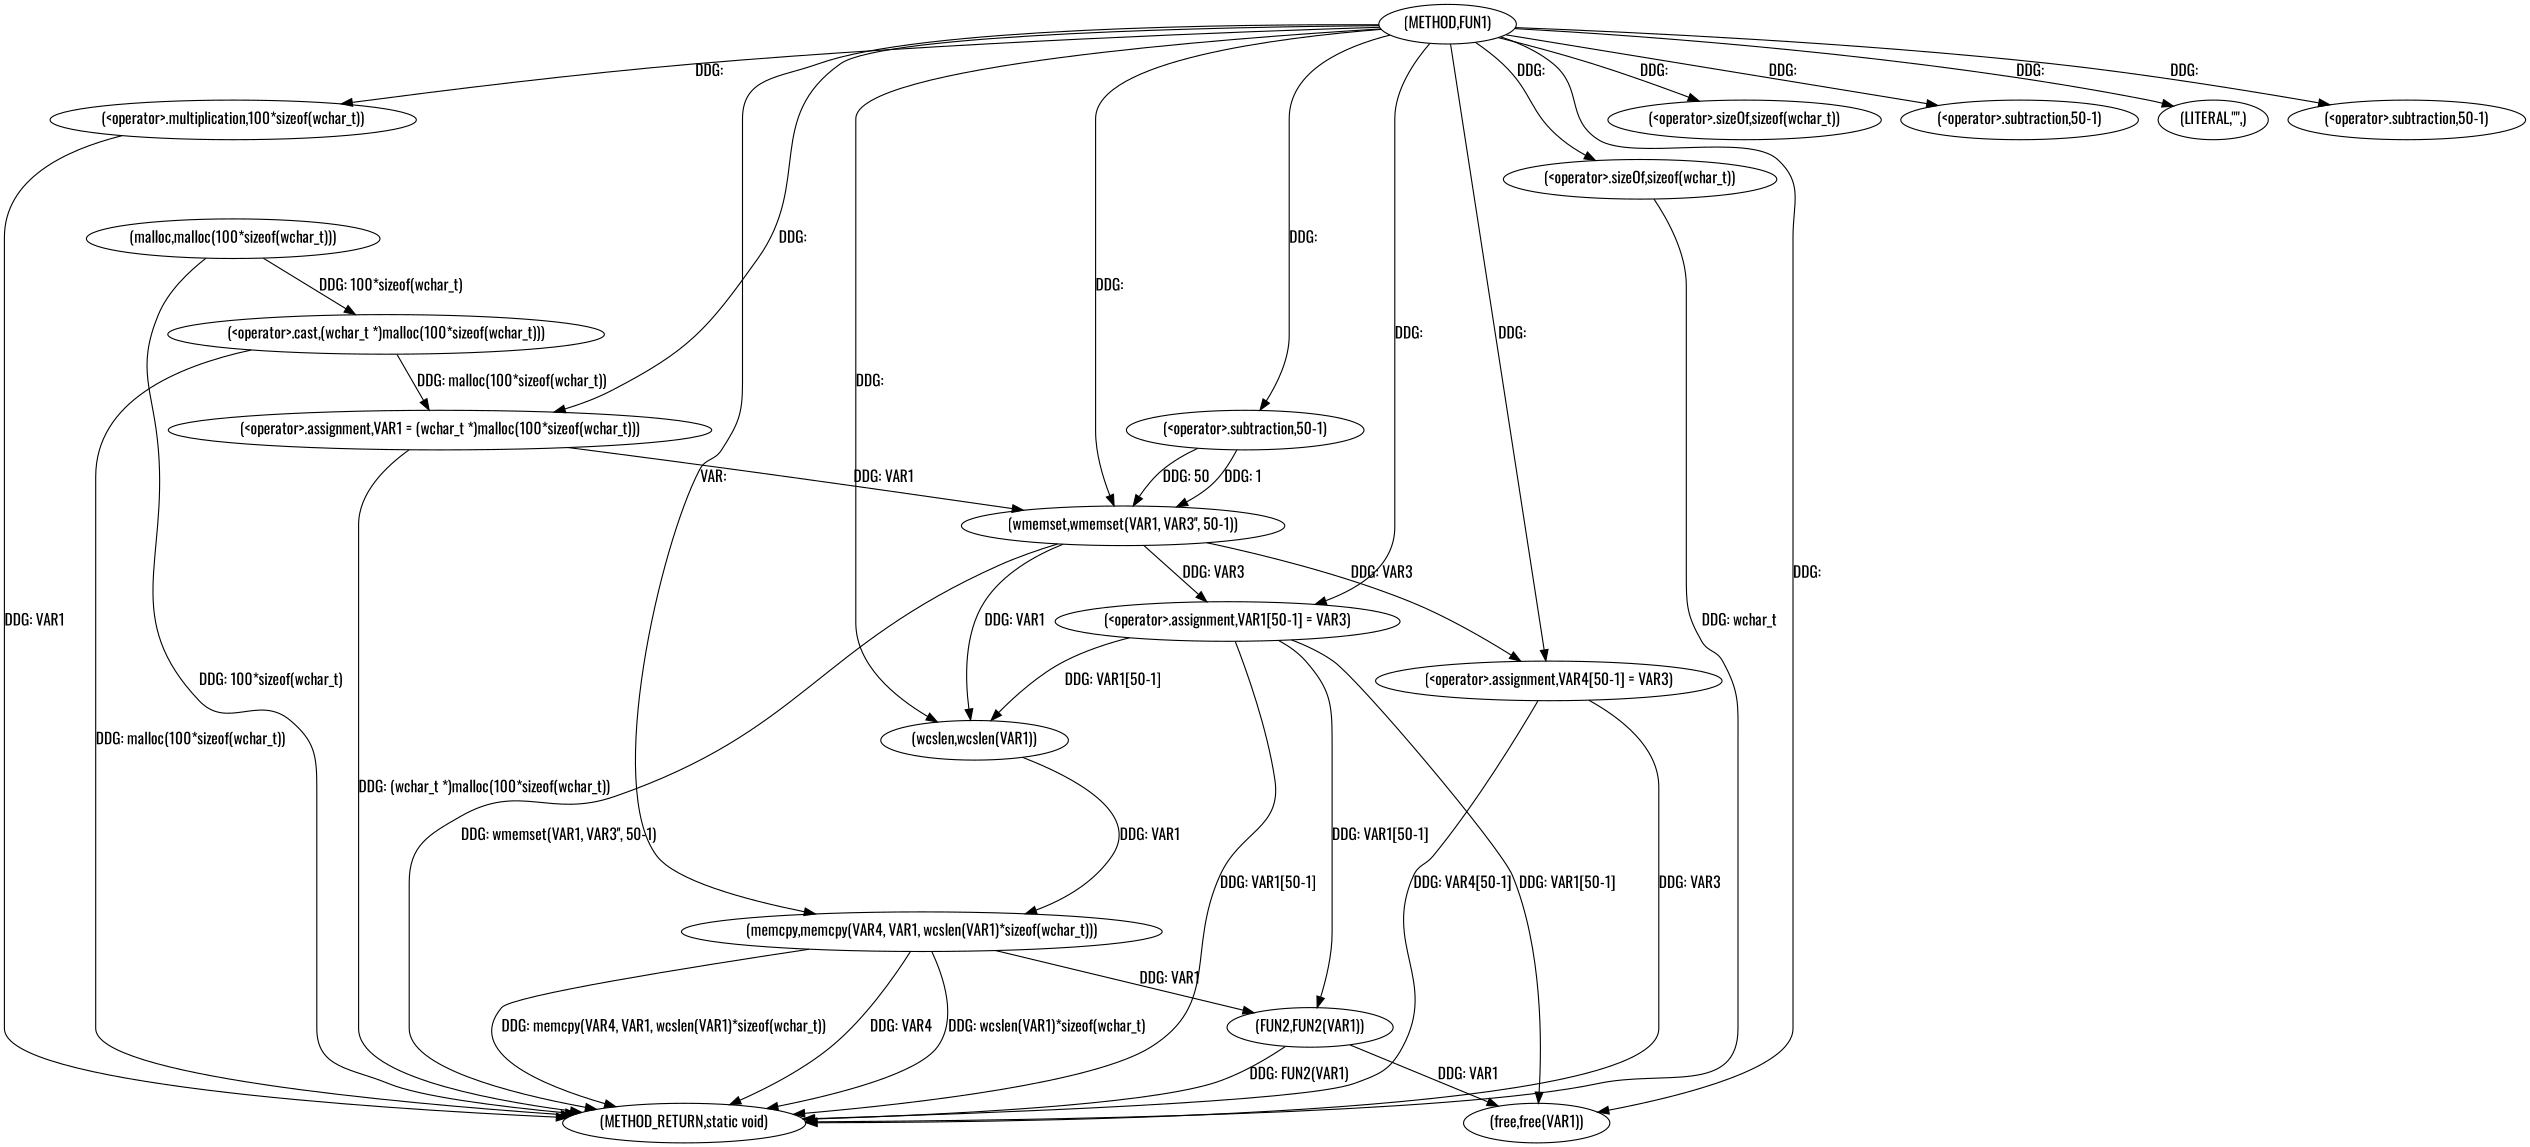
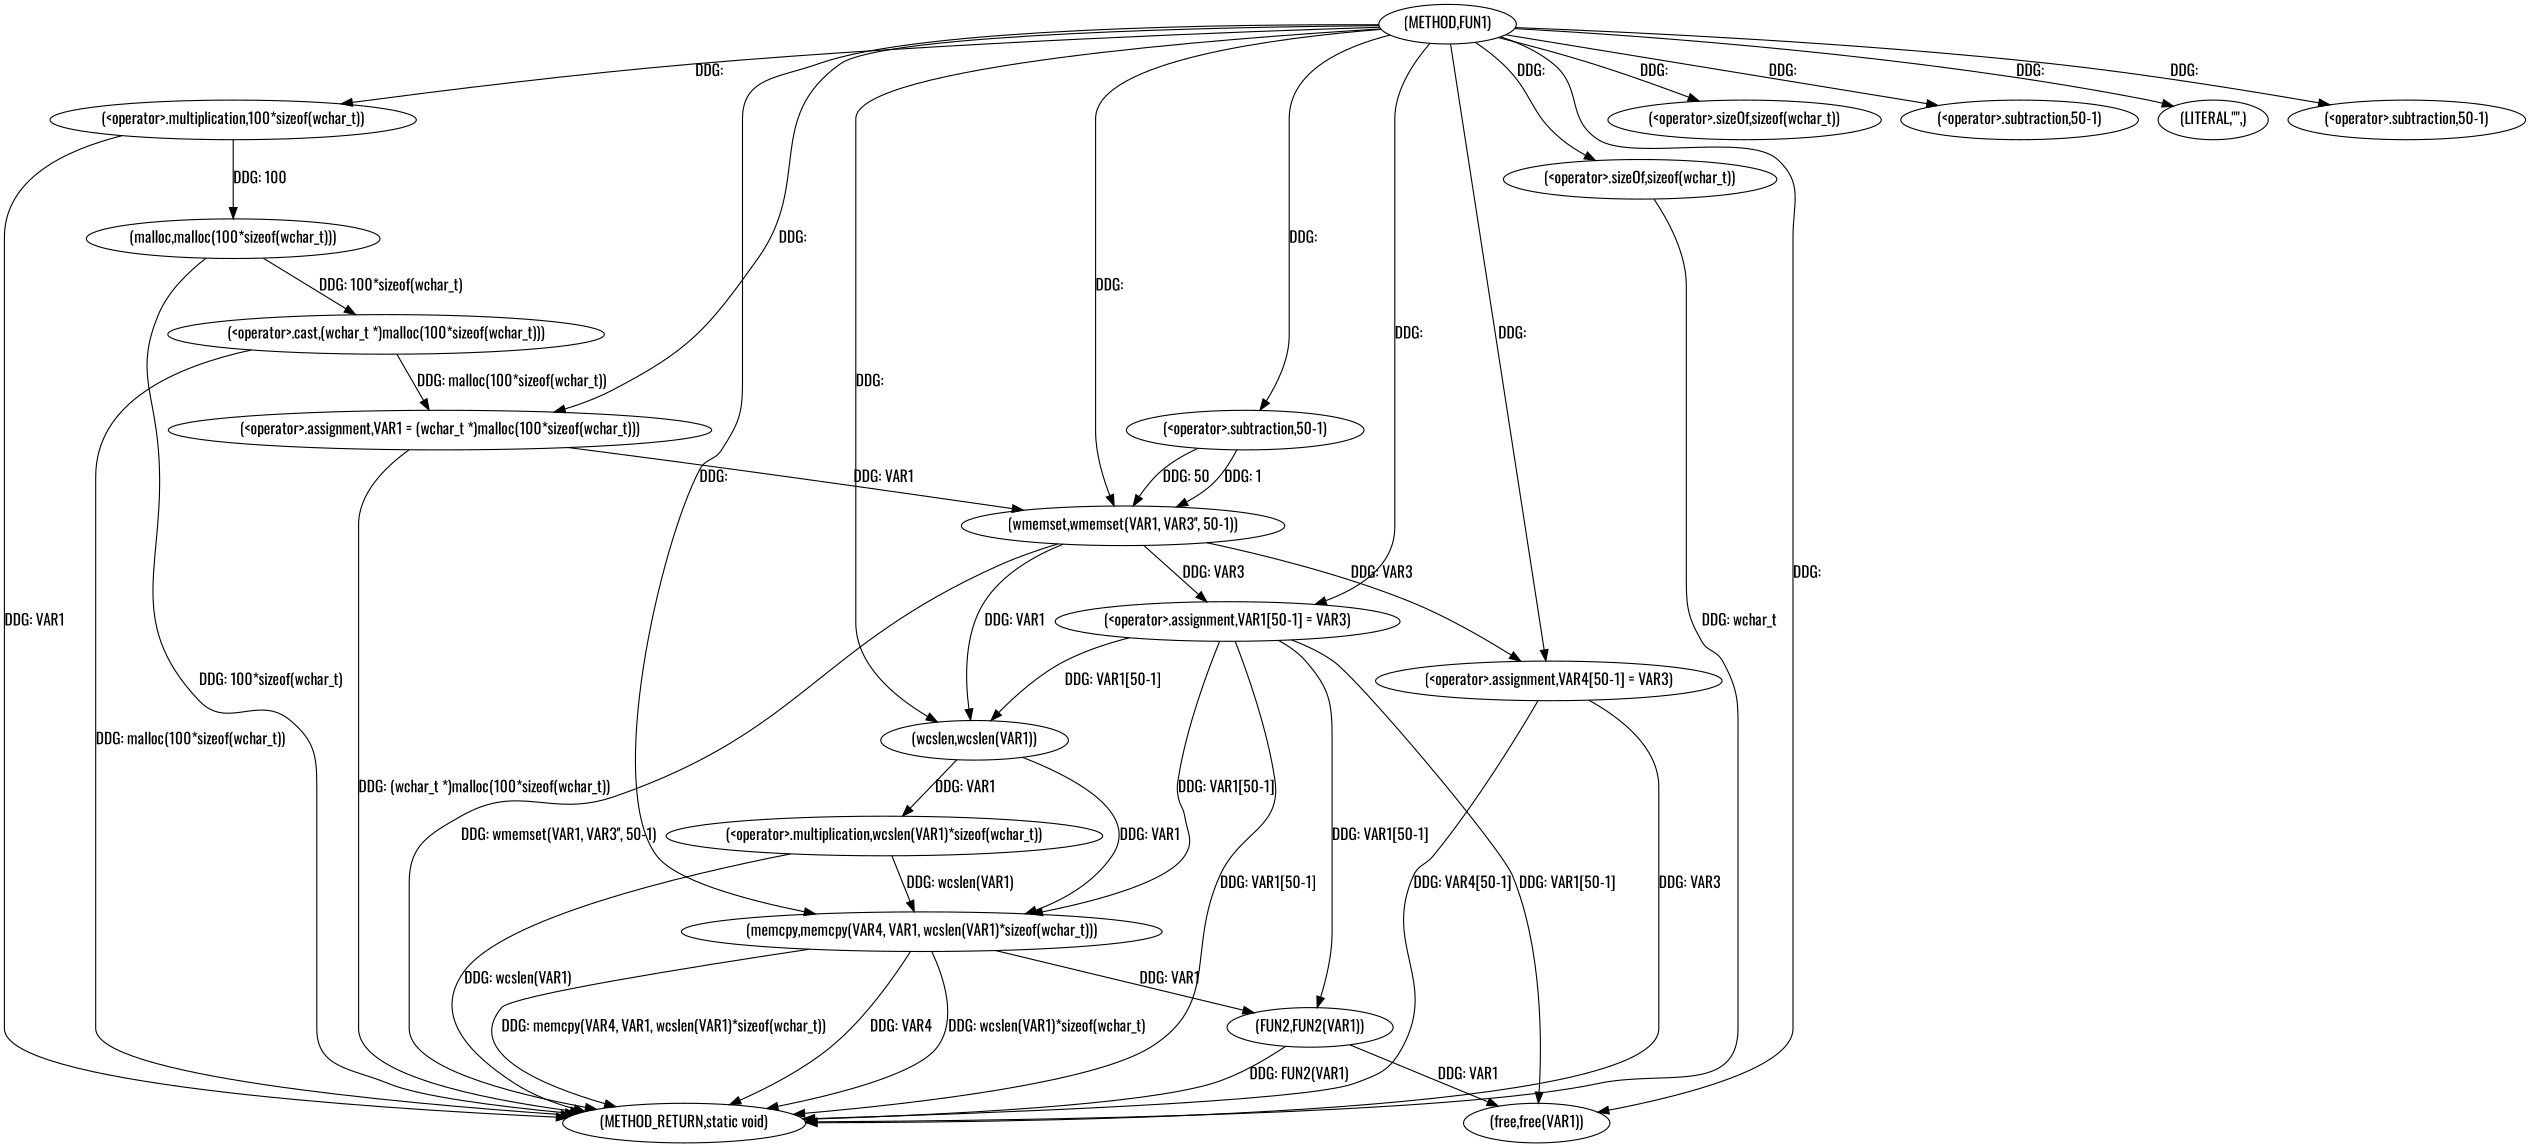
edge "(<operator>.multiplication,100*sizeof(wchar_t))" -> "(malloc,malloc(100*sizeof(wchar_t)))": added, label "DDG: 100"
edge "(METHOD,FUN1)" -> "(memcpy,memcpy(VAR4, VAR1, wcslen(VAR1)*sizeof(wchar_t)))": label "VAR: " -> "DDG: "
edge "(<operator>.assignment,VAR1[50-1] = VAR3)" -> "(memcpy,memcpy(VAR4, VAR1, wcslen(VAR1)*sizeof(wchar_t)))": added, label "DDG: VAR1[50-1]"
node "(<operator>.multiplication,wcslen(VAR1)*sizeof(wchar_t))": added
